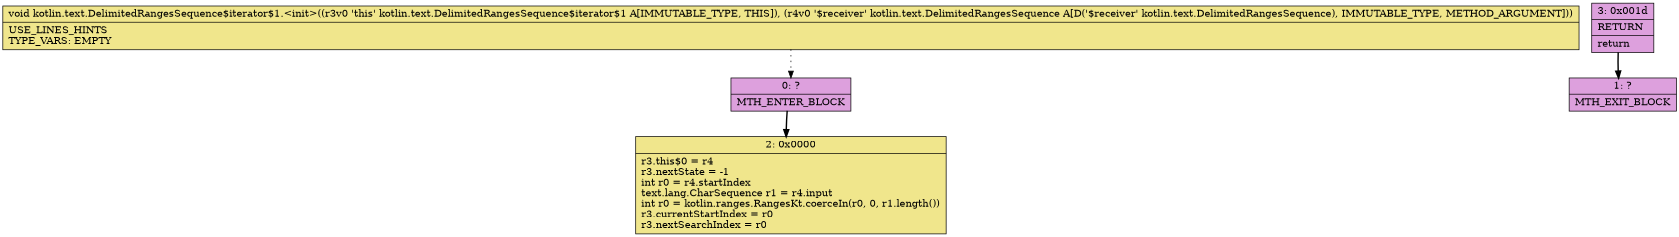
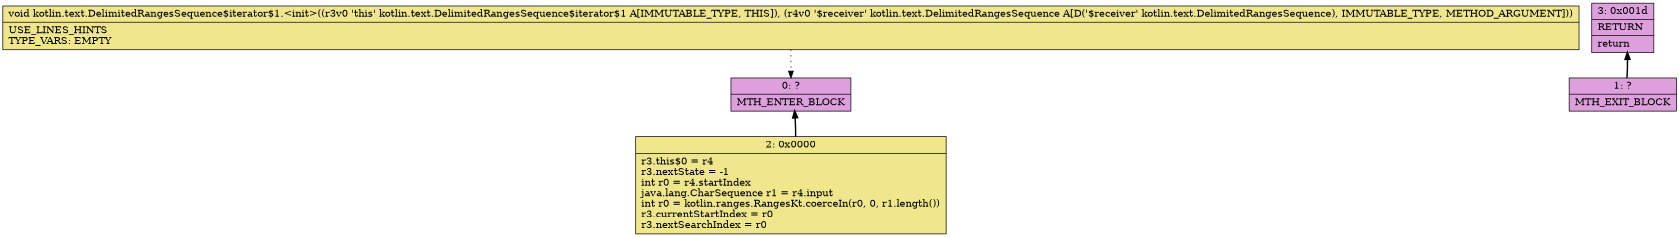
edge "3: 0x001d" -> "1: ?": reversed
edge "0: ?" -> "2: 0x0000": reversed
node "2: 0x0000": text "text.lang.CharSequence r1 = r4.input" -> "java.lang.CharSequence r1 = r4.input"
